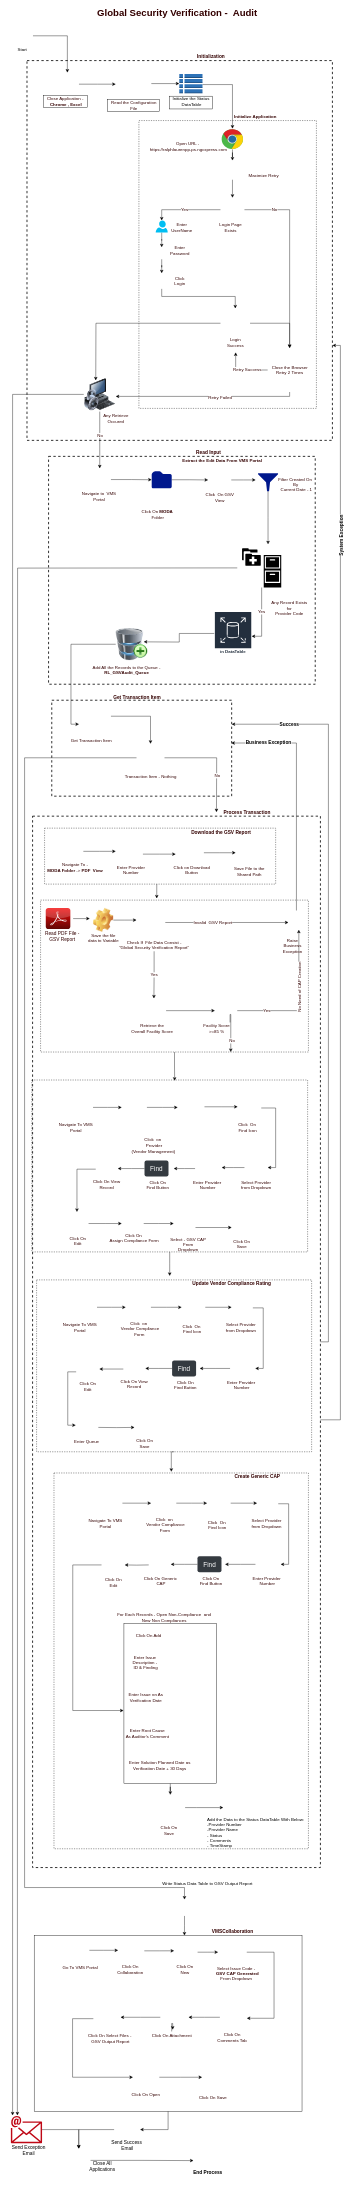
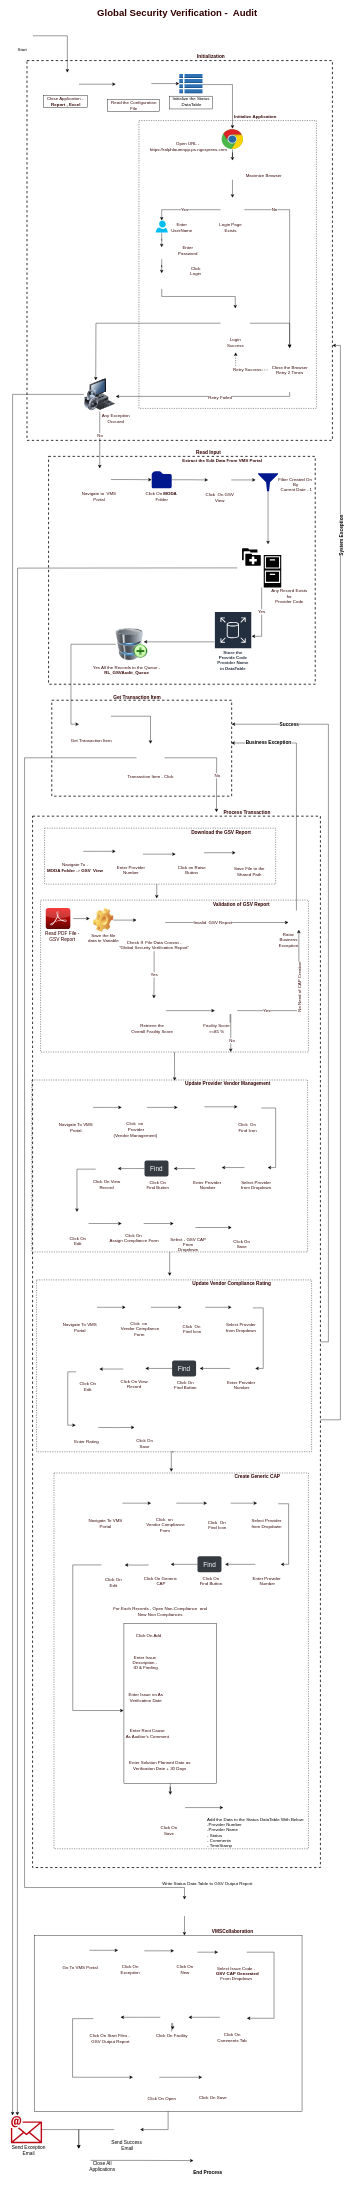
node "Close Application - Chrome , Excel": label "Close Application - Chrome , Excel" -> "Close Application - Report , Excel"
node "Maximize Retry": label "Maximize Retry" -> "Maximize Browser"
node "Enter Password": moved (180, 250) -> (188, 250)
node "Click Login": moved (180, 281) -> (196, 271)
edge "Close the Browser Retry 2 Times" -> "Login Success": style solid -> dashed
node "Any Retrieve Occured": label "Any Retrieve Occured" -> "Any Exception Occured"
node "Click On MODA Folder": moved (158, 515) -> (162, 497)
node "Any Record Exists for Provider Code": moved (289, 608) -> (289, 596)
node "Store the Provide Code Provider Name in DataTable": size 37x44 -> 37x61
node "Add All the Records to the Queue - RL_GSVAudit_Queue": label "Add All the Records to the Queue - RL_GSVAudit_Queue" -> "Yes All the Records to the Queue - RL_GSVAudit_Queue"
node "Transaction Item - Nothing": label "Transaction Item - Nothing" -> "Transaction Item - Click"
node "Navigate To - MODA Folder -> PDF View": label "Navigate To - MODA Folder -> PDF View" -> "Navigate To - MODA Folder -> GSV View"
node "Click on Download Button": label "Click on Download Button" -> "Click on Raise Button"
node "Validation of GSV Report": added
node "Raise Business Exception": moved (293, 946) -> (289, 940)
node "Update Provider Vendor Management": added
node "Click on Provider (Vendor Management)": moved (153, 1145) -> (135, 1129)
node "Enter Queue": label "Enter Queue" -> "Enter Rating"
node "For Each Records - Open Non-Compliance and New Non Compliances": moved (164, 1618) -> (160, 1612)
node "Click On Collaboration": label "Click On Collaboration" -> "Click On Exception"
node "Click On Attachment": label "Click On Attachment" -> "Click On Facility"
node "Click On Select Files - GSV Output Report": label "Click On Select Files - GSV Output Report" -> "Click On Start Files - GSV Output Report"
node "Click On Open": moved (146, 2095) -> (162, 2099)
